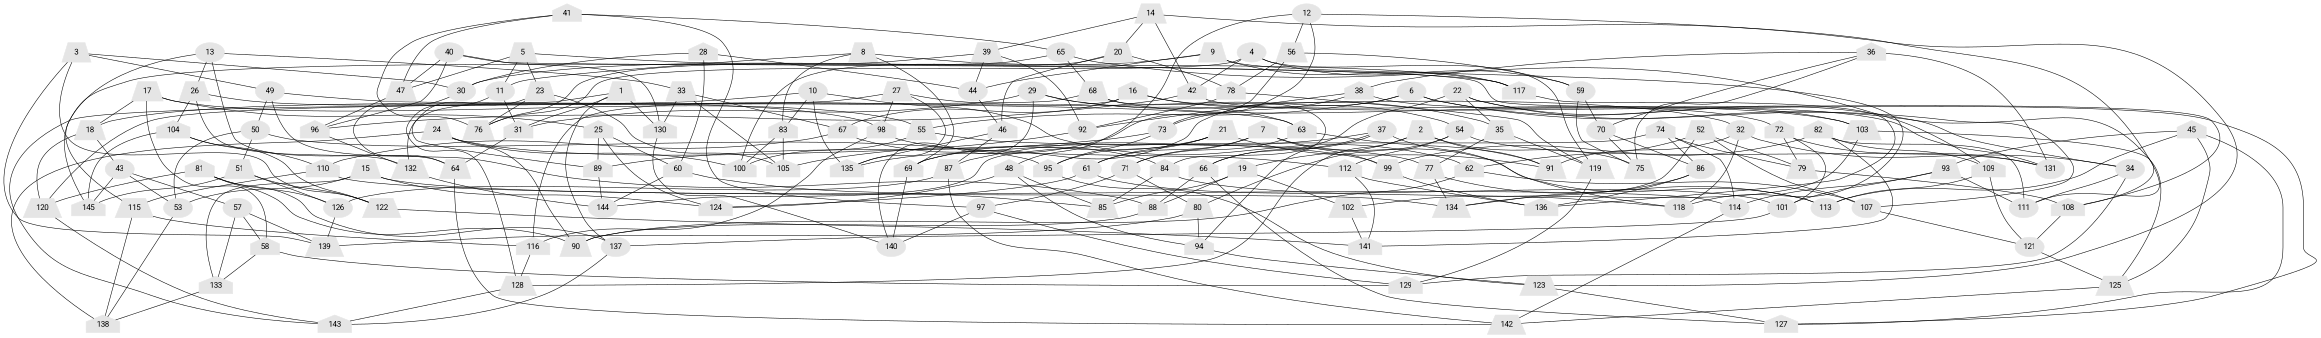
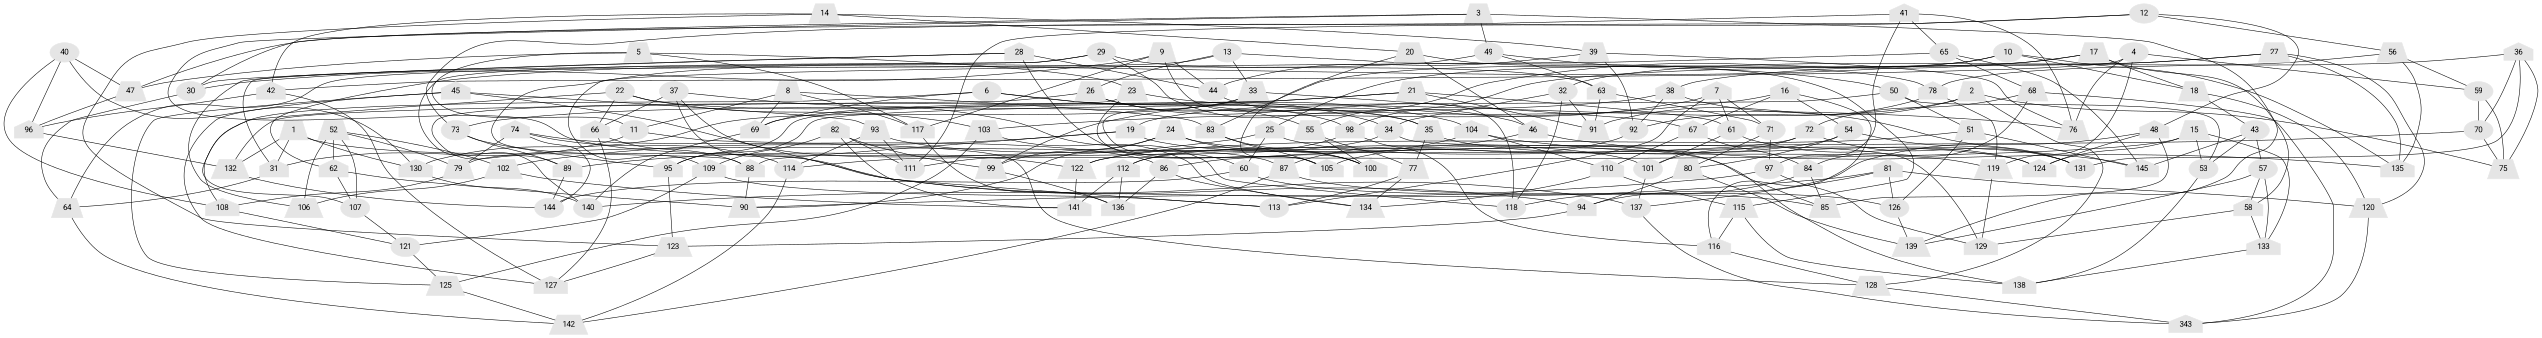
node "106": added
node "143": label "143" -> "343"
